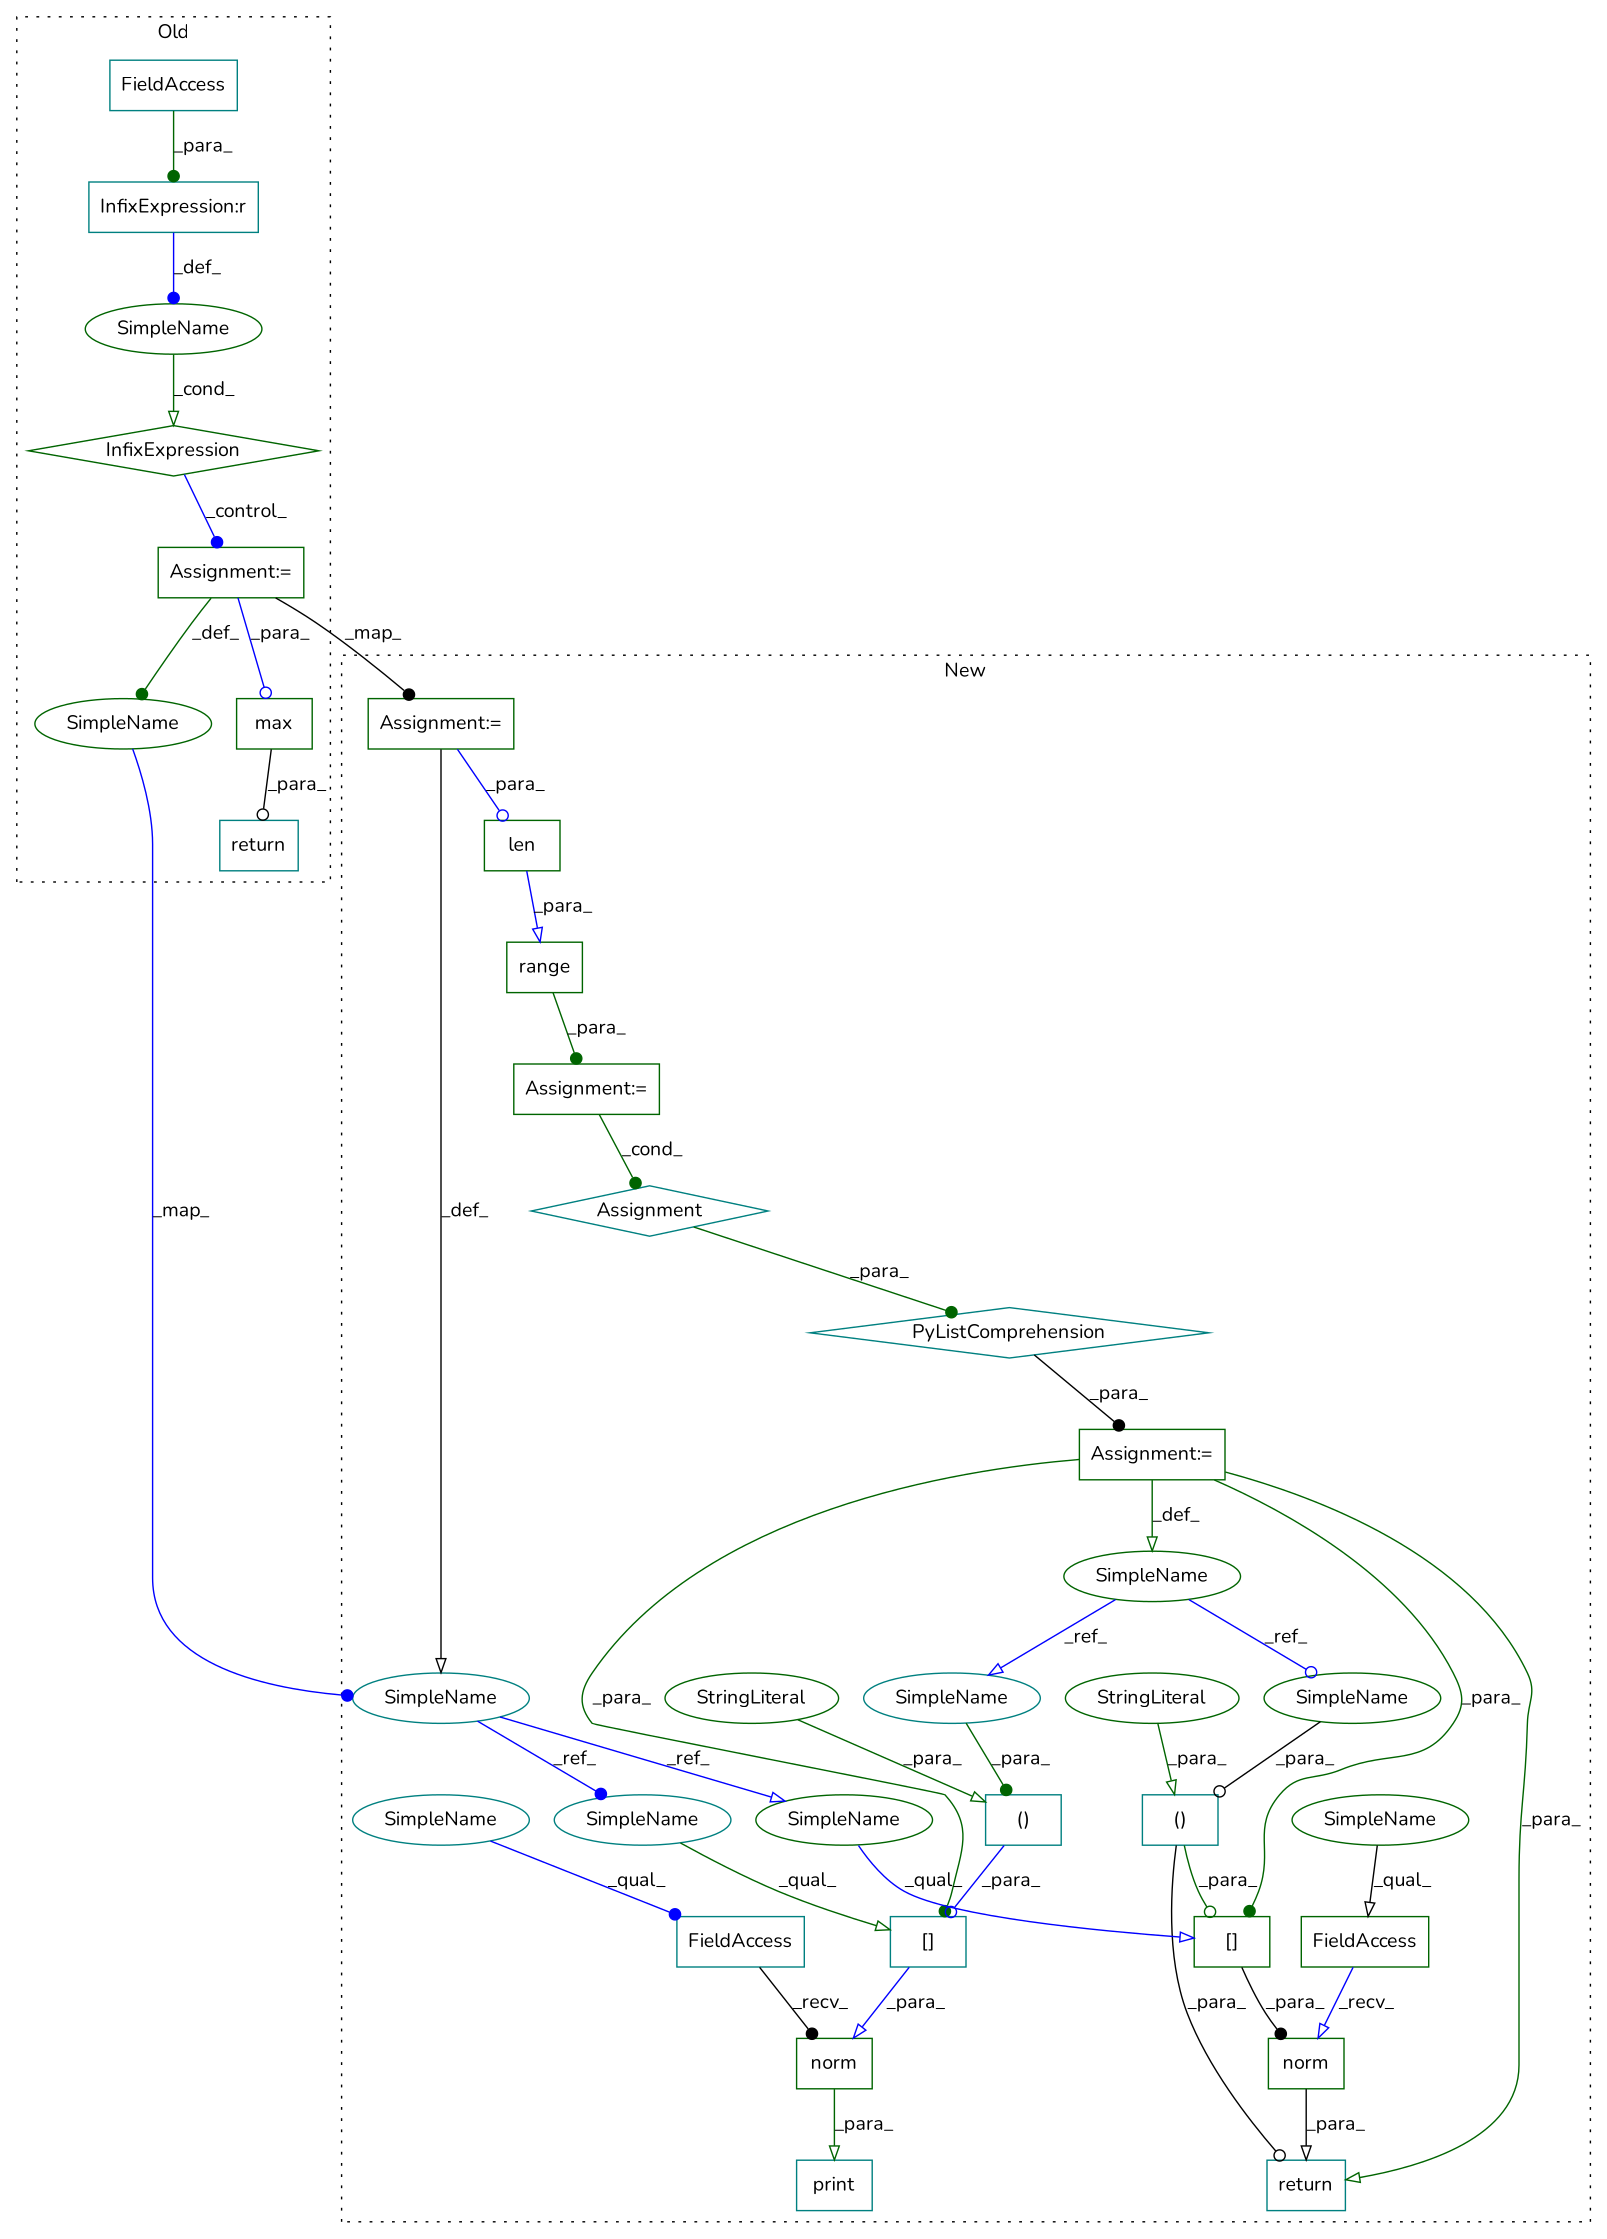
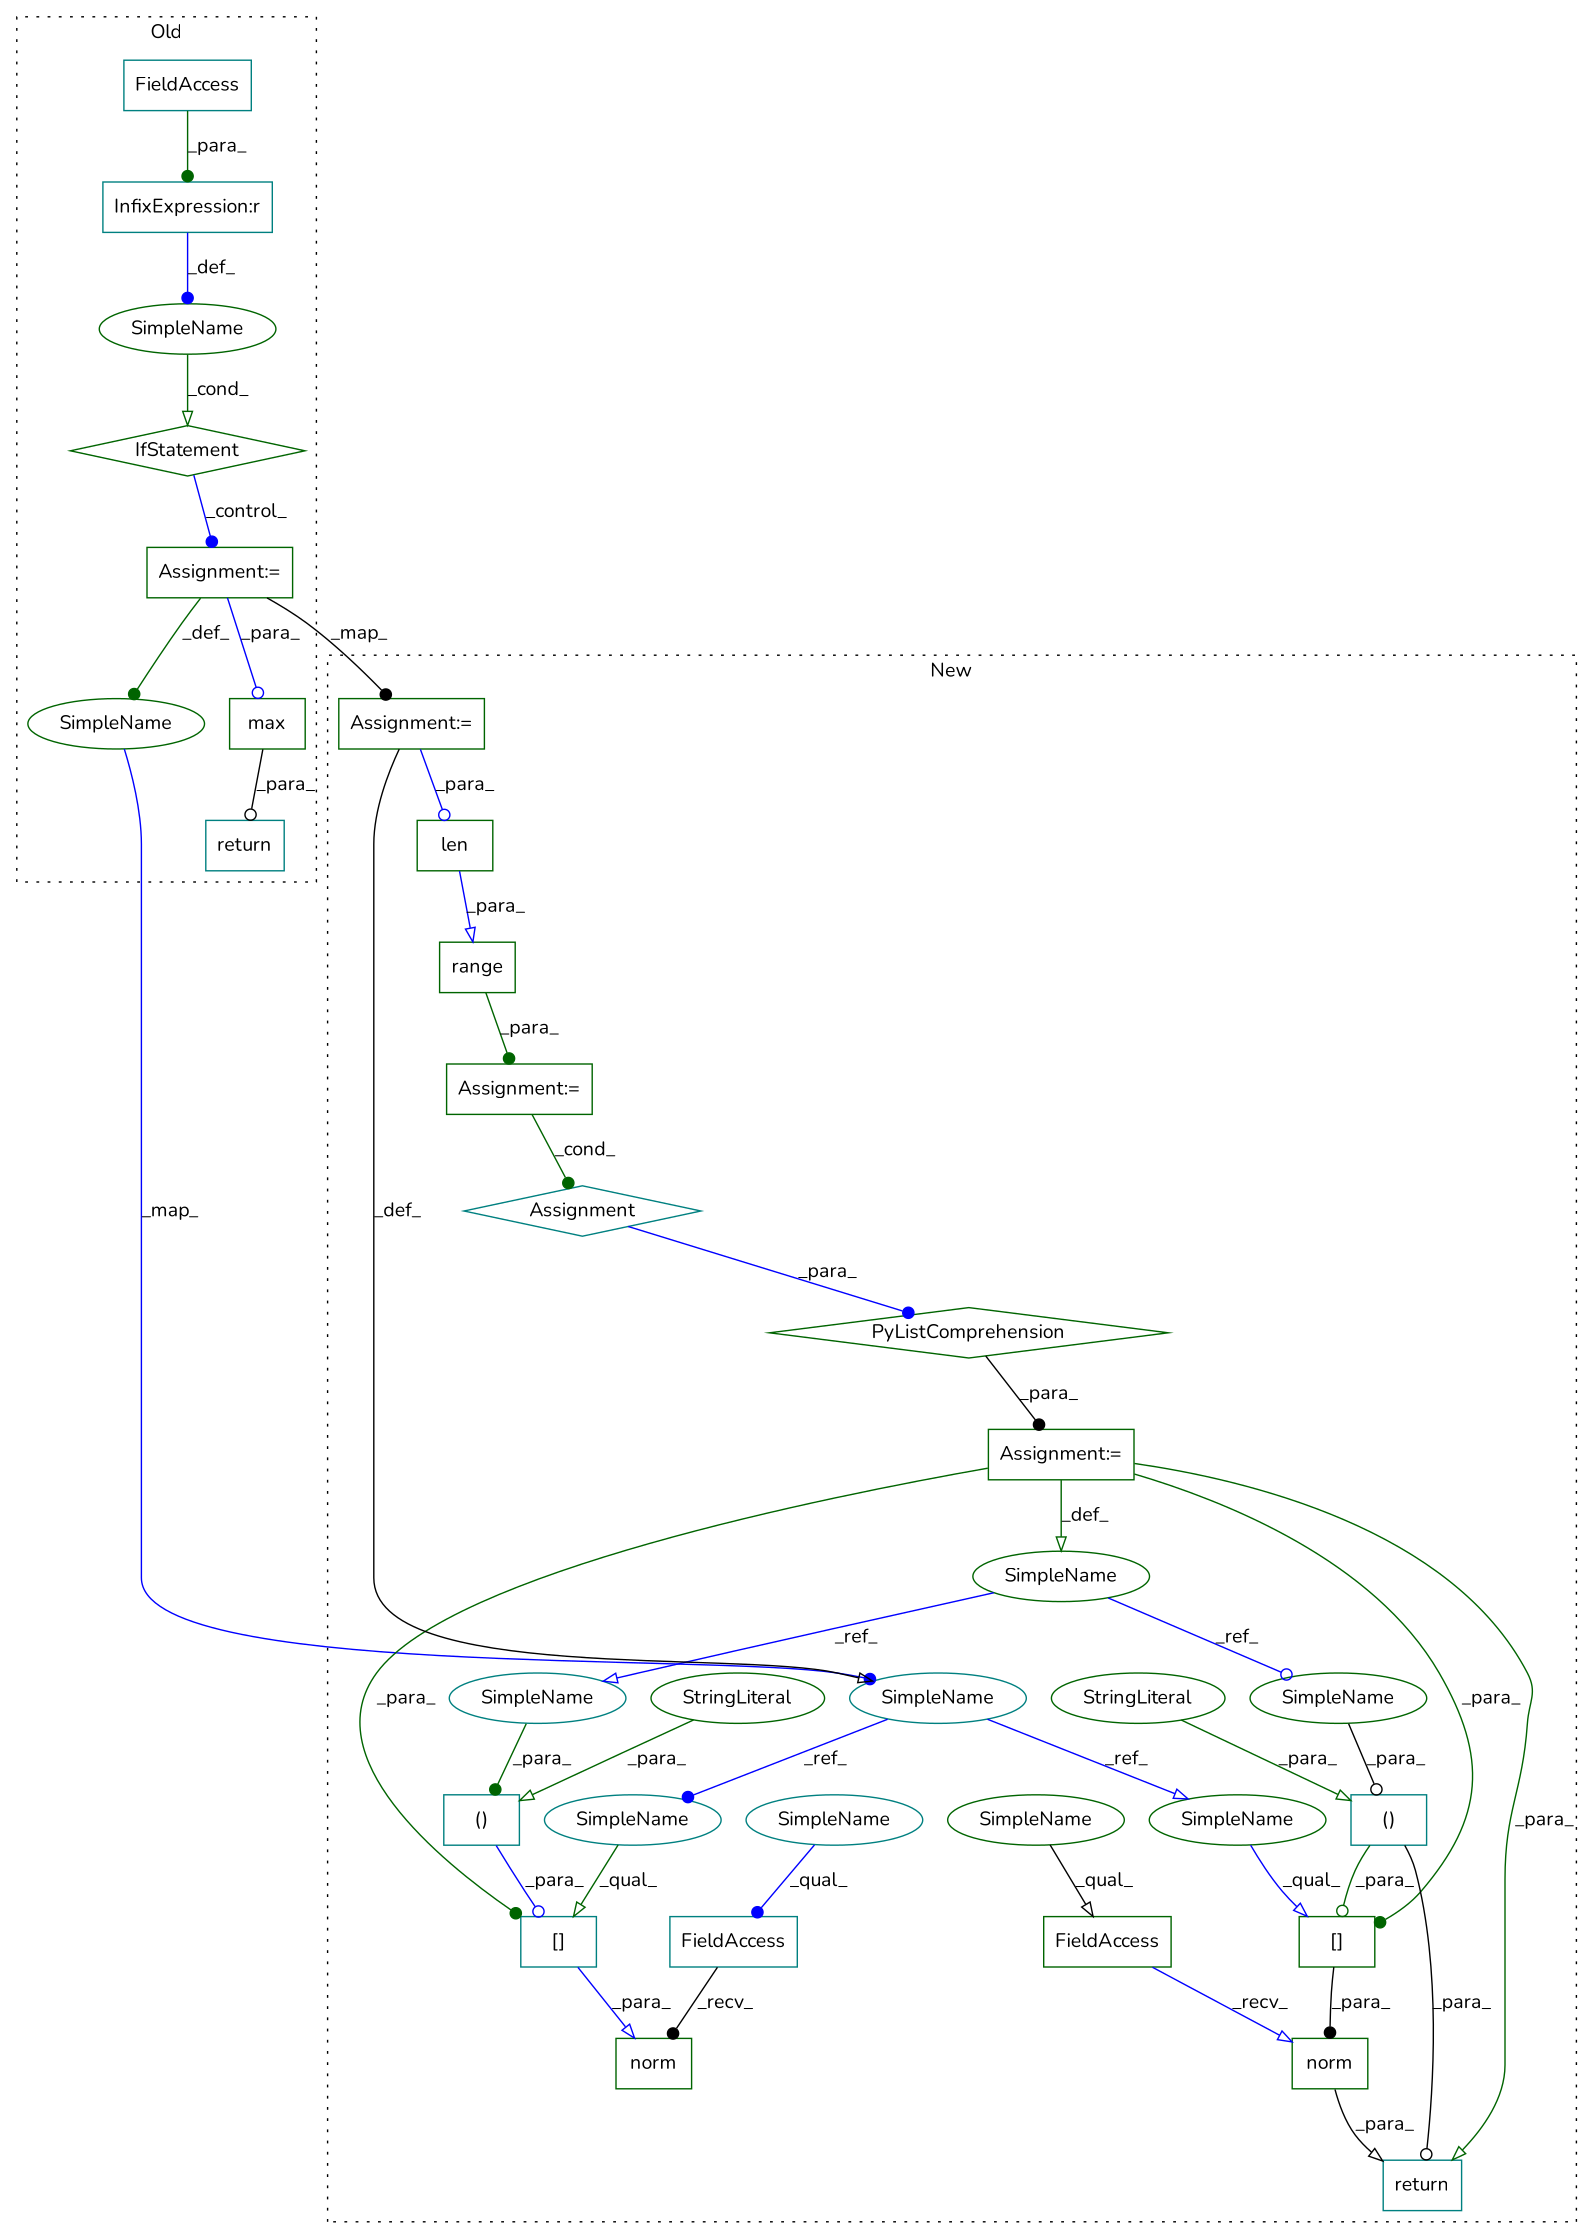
node "InfixExpression": label "InfixExpression" -> "IfStatement"
edge "Assignment" -> "PyListComprehension": color darkgreen -> blue
node "PyListComprehension": color teal -> darkgreen
node "print": removed
